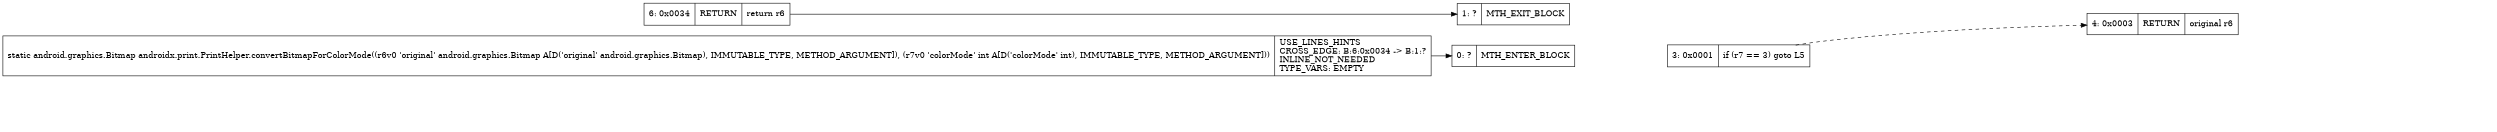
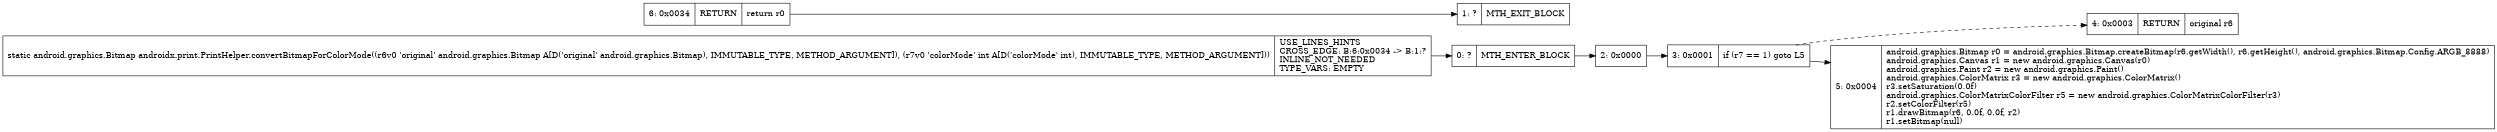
node "6: 0x0034": text "return r6" -> "return r0"
node "2: 0x0000": added
node "3: 0x0001": text "if (r7 == 3) goto L5" -> "if (r7 == 1) goto L5"
node "5: 0x0004": added
